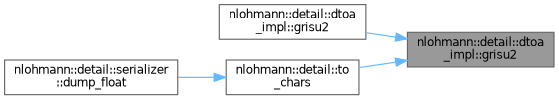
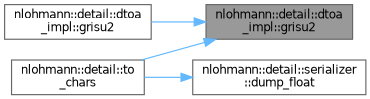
edge "nlohmann::detail::serializer ::dump_float" -> "nlohmann::detail::to _chars": reversed
